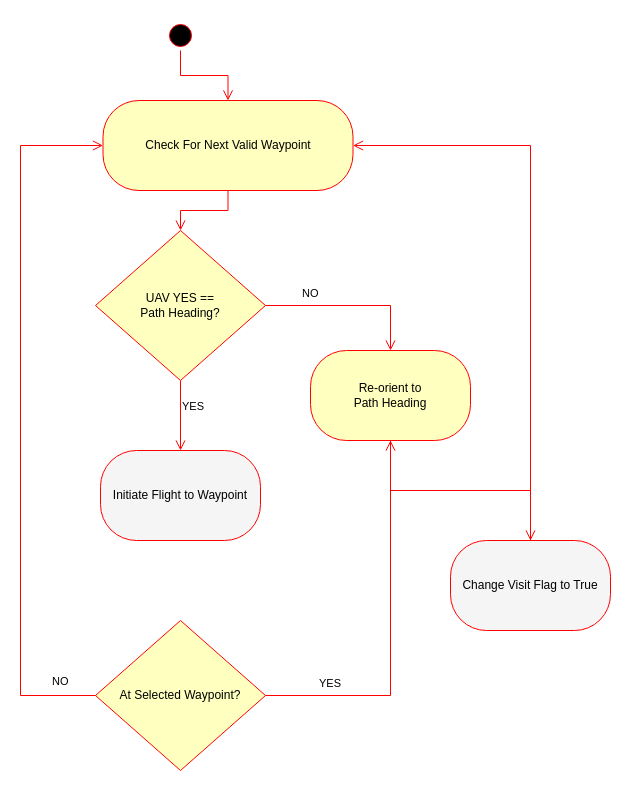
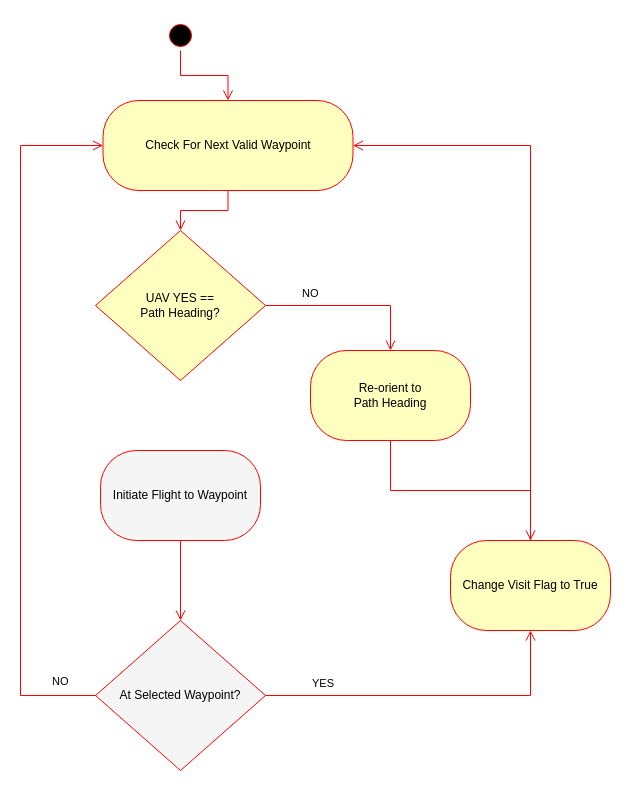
edge "UAV YES == Path Heading?" -> "Initiate Flight to Waypoint": removed, label "YES"
edge "Initiate Flight to Waypoint" -> "At Selected Waypoint?": added
node "Change Visit Flag to True": fillcolor #f5f5f5 -> #ffffc0
edge "At Selected Waypoint?" -> "Re-orient to Path Heading": now "At Selected Waypoint?" -> "Change Visit Flag to True"
node "At Selected Waypoint?": fillcolor #ffffc0 -> #f5f5f5
